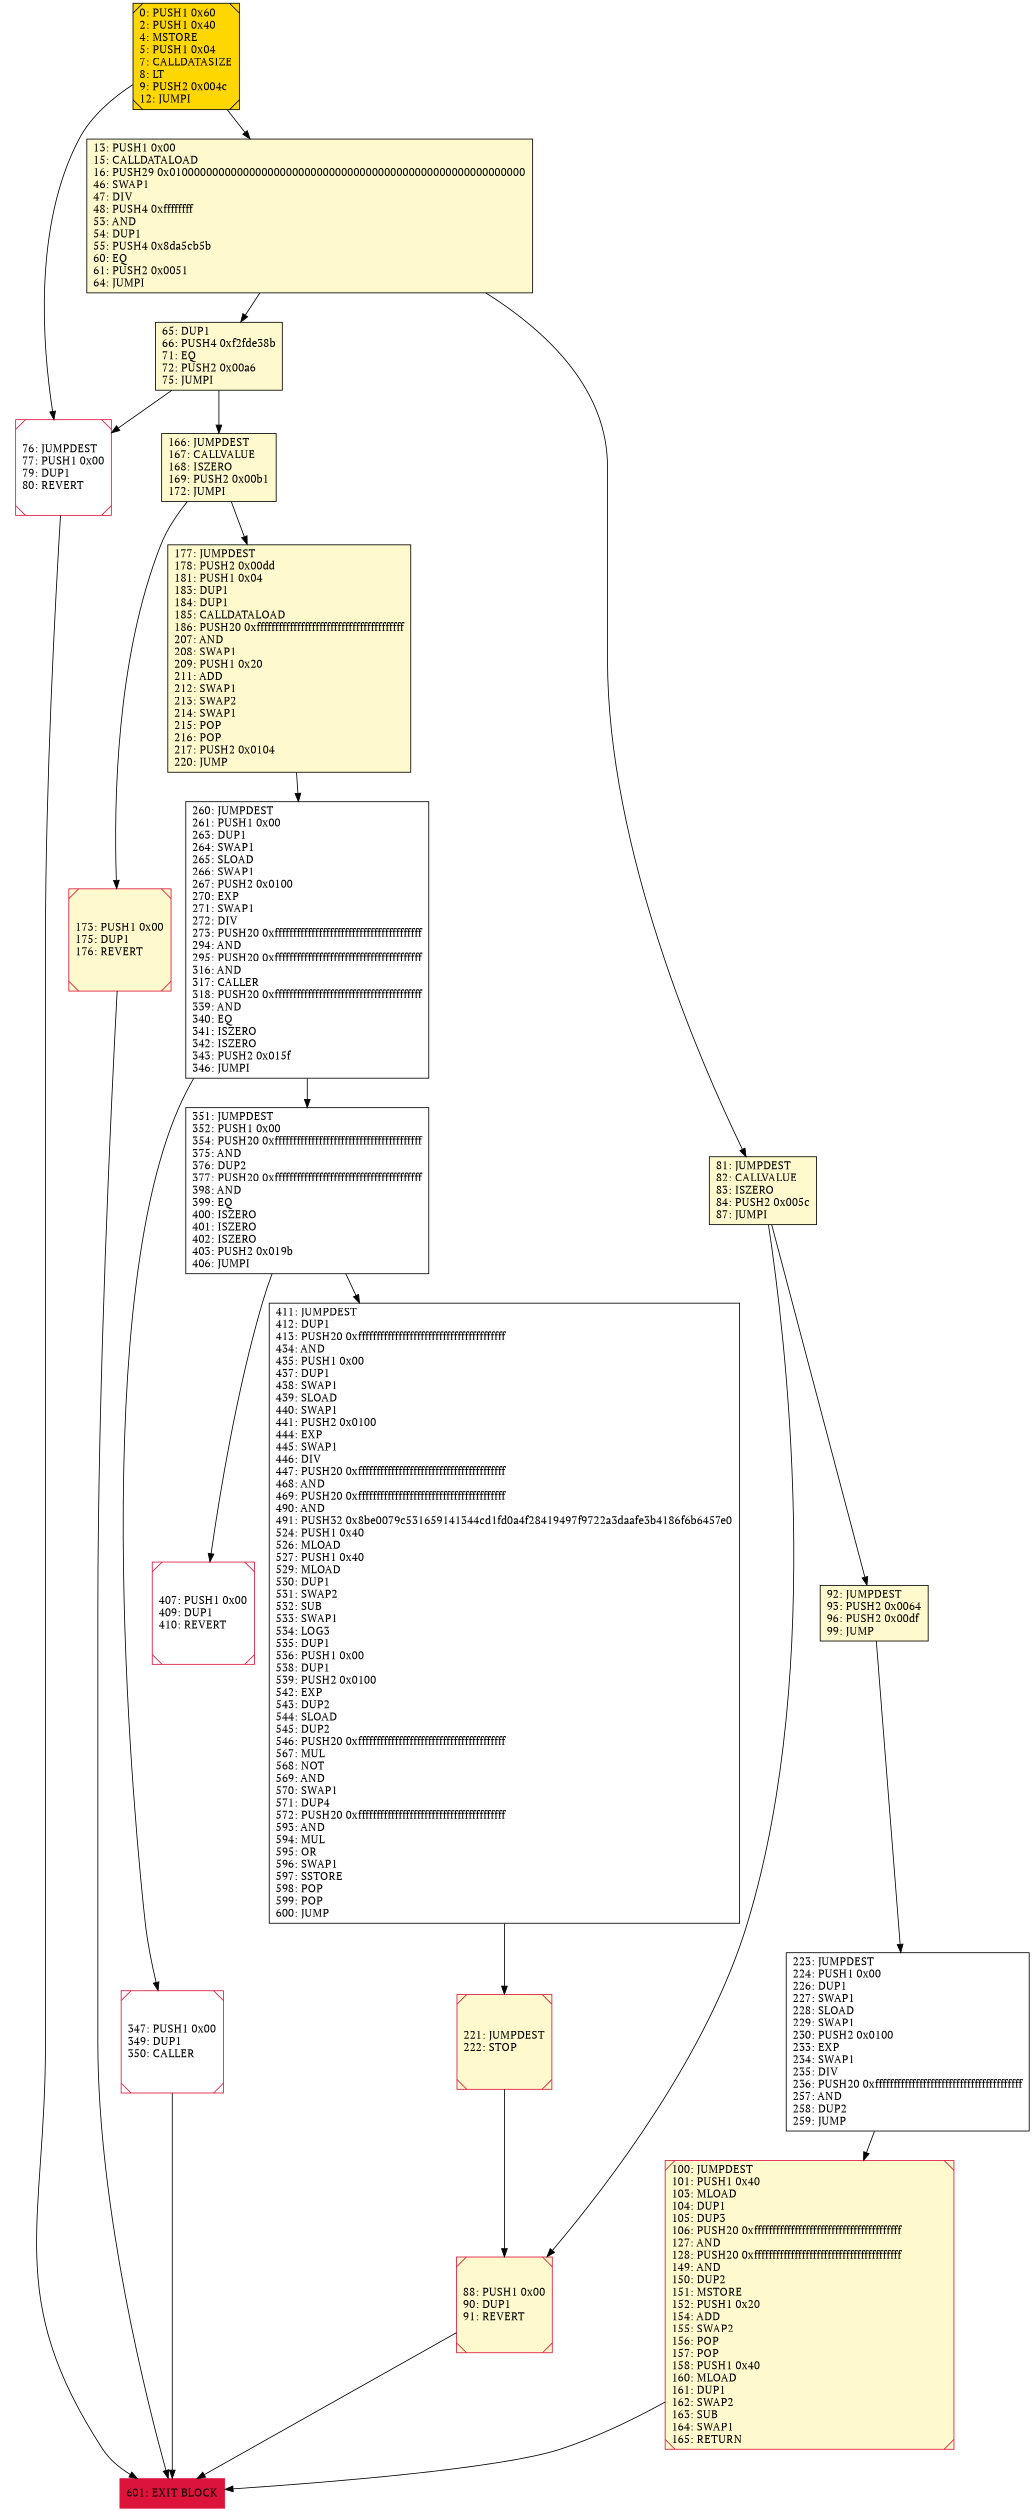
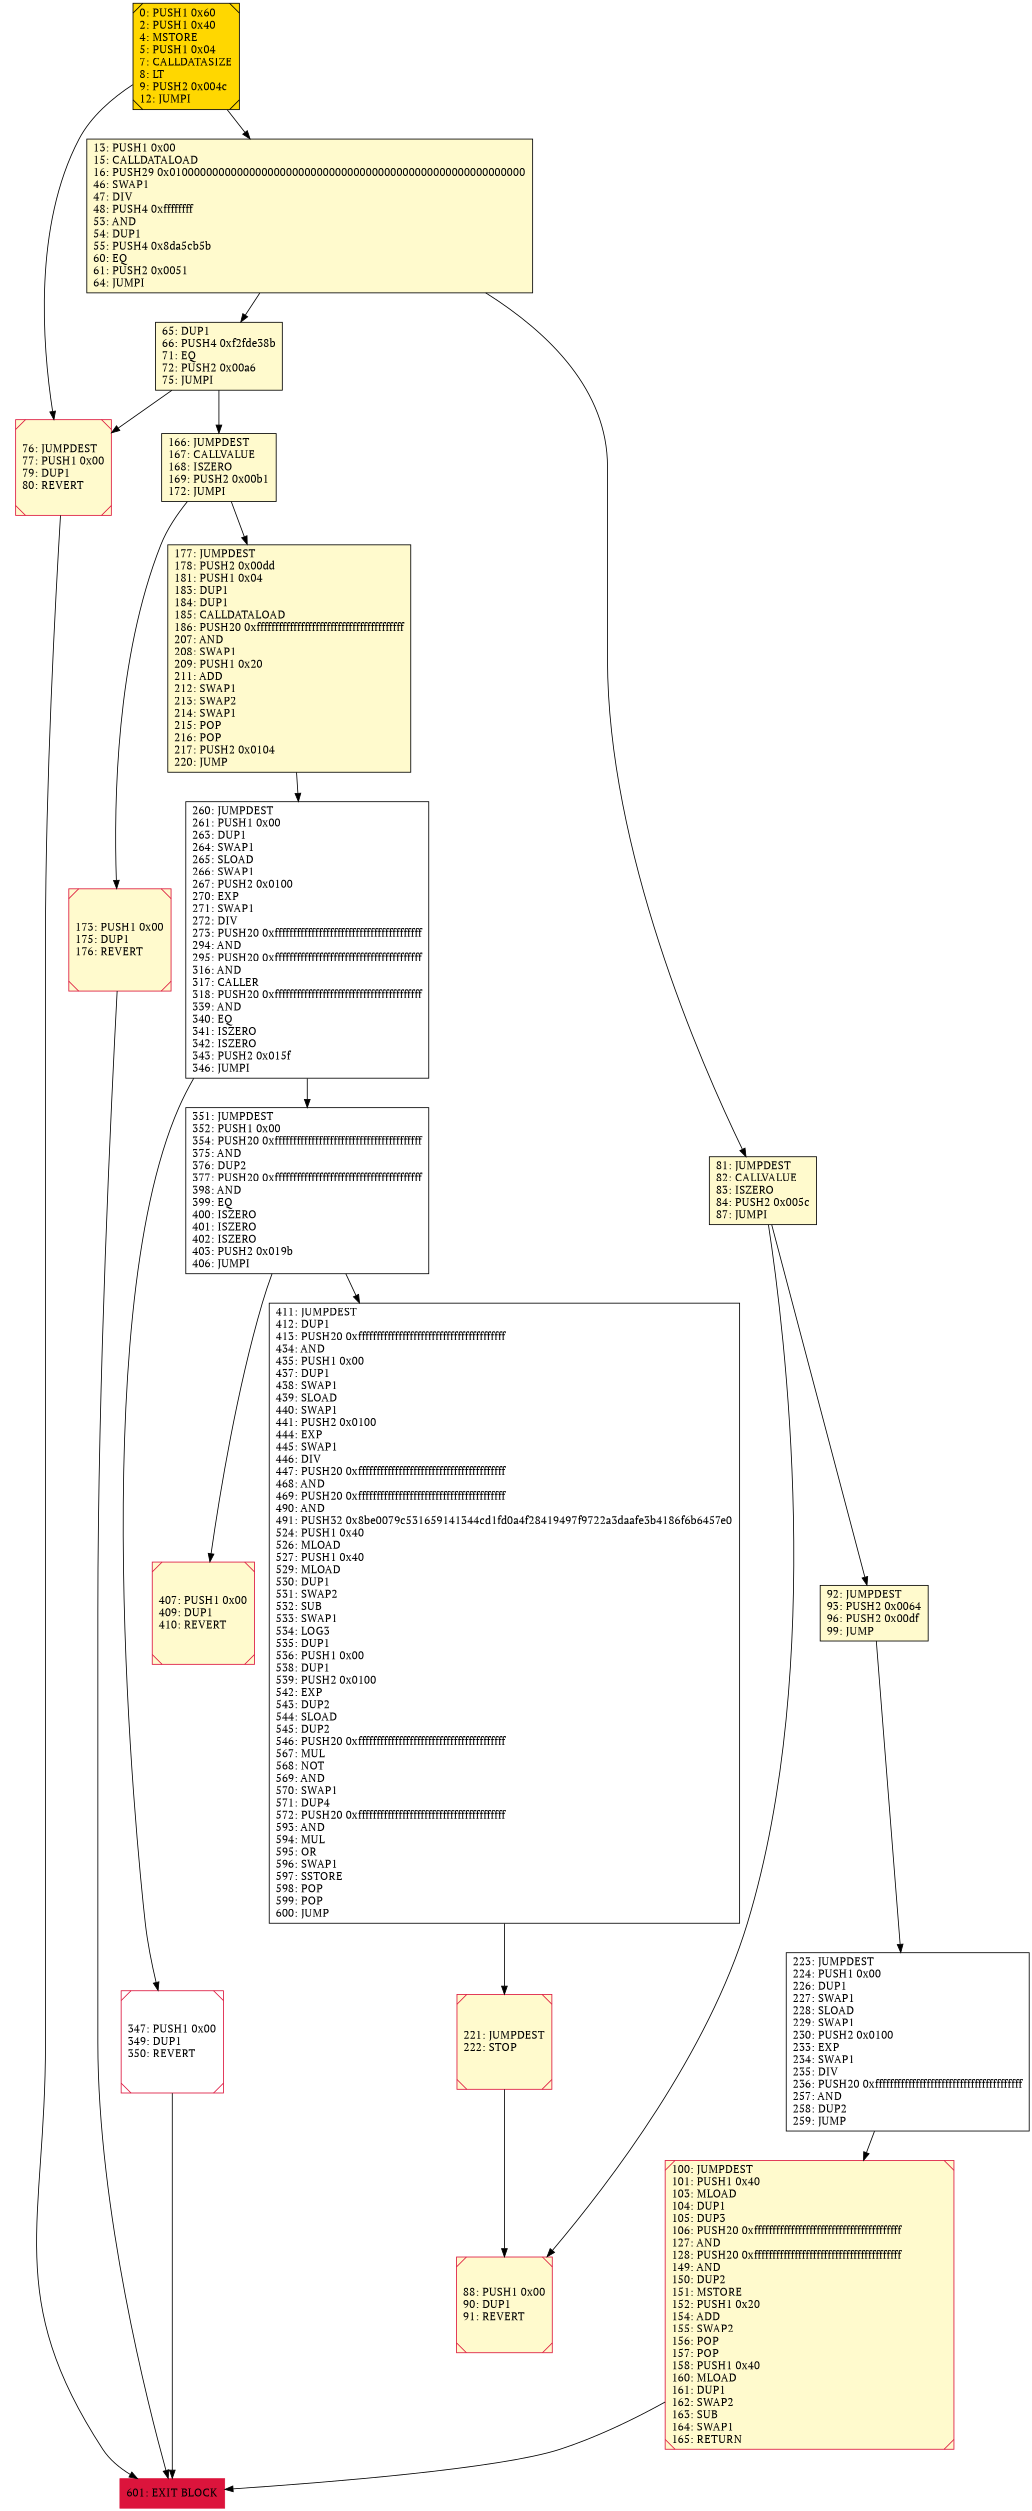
node "76: JUMPDEST 77: PUSH1 0x00 79: DUP1 80: REVERT": fillcolor white -> lemonchiffon
node "407: PUSH1 0x00 409: DUP1 410: REVERT": fillcolor white -> lemonchiffon
node "347: PUSH1 0x00 349: DUP1 350: CALLER": label "347: PUSH1 0x00 349: DUP1 350: CALLER" -> "347: PUSH1 0x00 349: DUP1 350: REVERT"
edge "88: PUSH1 0x00 90: DUP1 91: REVERT" -> "601: EXIT BLOCK": removed
